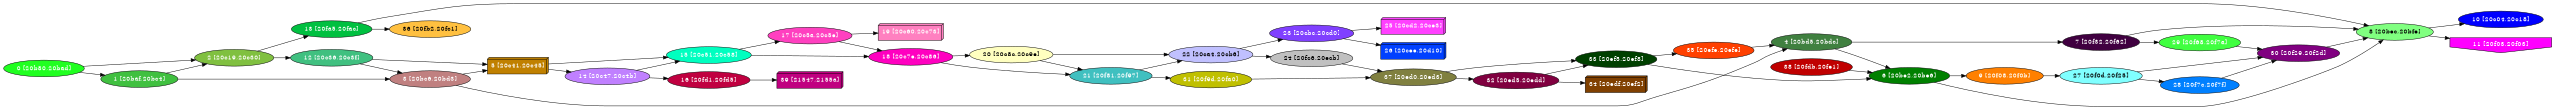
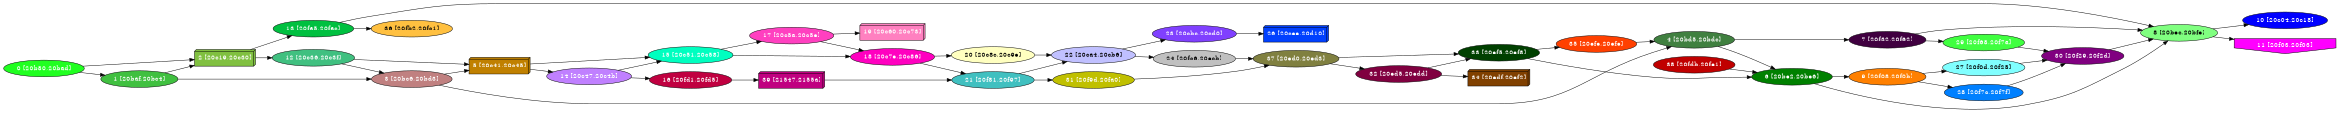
node "25 [20cd2,20ce3]": removed
node "2 [20c19,20c30]": shape ellipse -> box3d
edge "20 [20c8c,20c9e]" -> "21 [20f81,20f97]": now "39 [21547,2155a]" -> "21 [20f81,20f97]"
edge "27 [20f0d,20f25]" -> "28 [20f7c,20f7f]": now "9 [20f08,20f0b]" -> "28 [20f7c,20f7f]"
